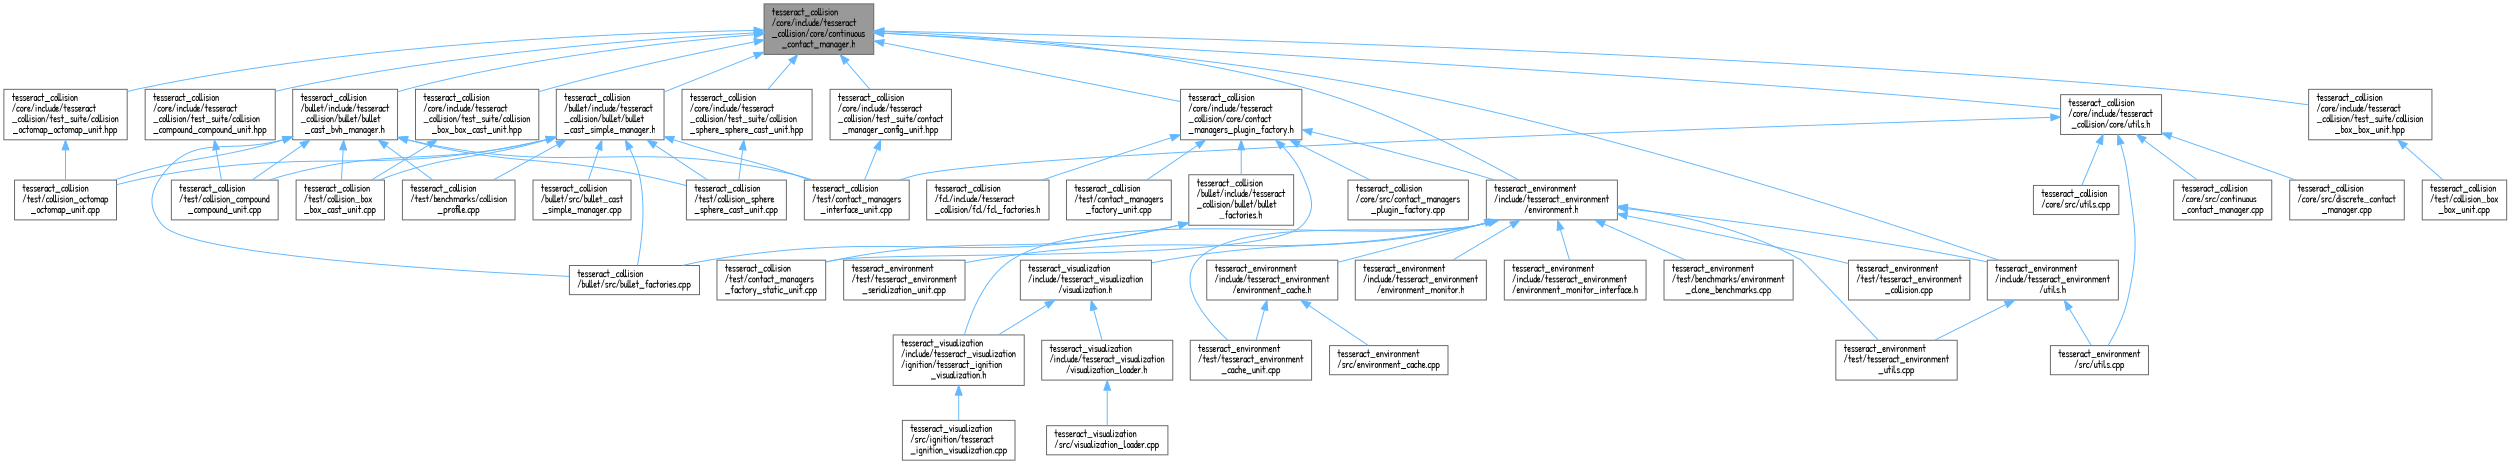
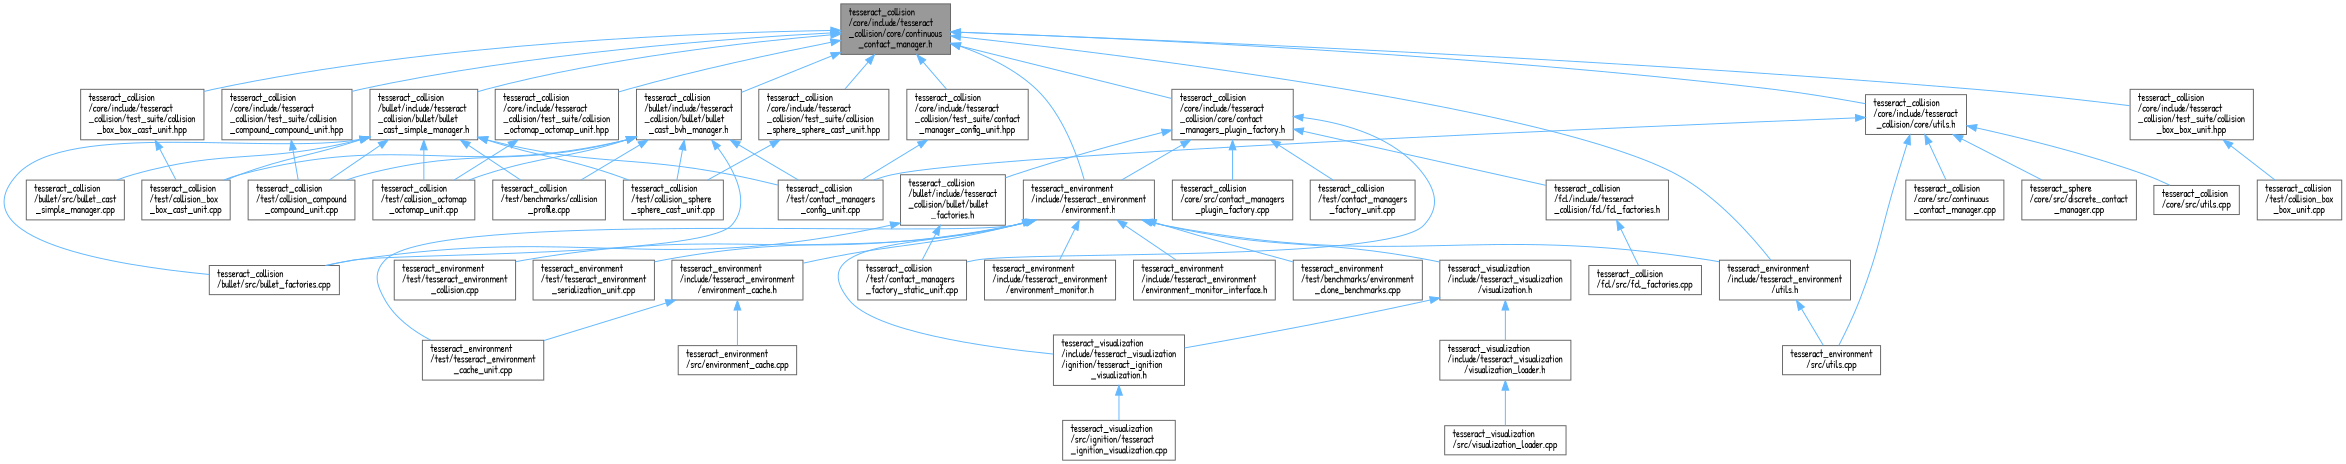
node "tesseract_collision /test/contact_managers _interface_unit.cpp": label "tesseract_collision /test/contact_managers _interface_unit.cpp" -> "tesseract_collision /test/contact_managers _config_unit.cpp"
node "tesseract_collision /core/src/discrete_contact _manager.cpp": label "tesseract_collision /core/src/discrete_contact _manager.cpp" -> "tesseract_sphere /core/src/discrete_contact _manager.cpp"
node "tesseract_collision /fcl/src/fcl_factories.cpp": added
node "tesseract_environment /test/tesseract_environment _utils.cpp": removed
